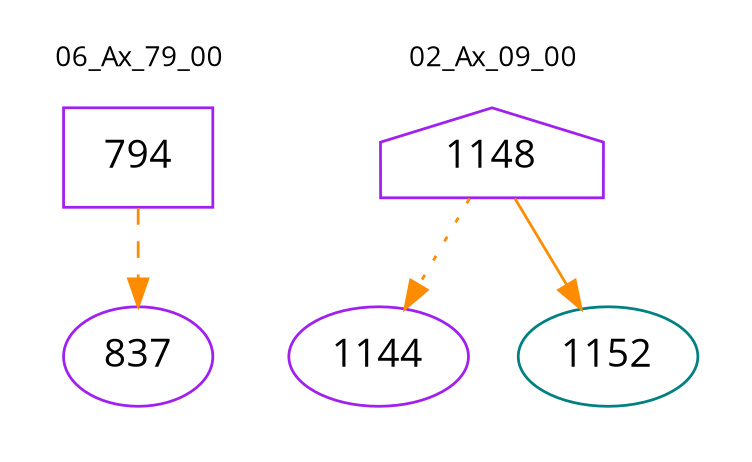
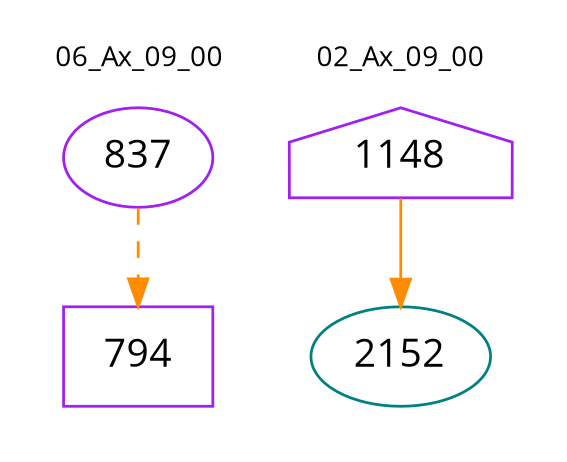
cluster "06_Ax_79_00": label "06_Ax_79_00" -> "06_Ax_09_00"
edge "794" -> "837": reversed
node "1144": removed
node "1152": label "1152" -> "2152"
